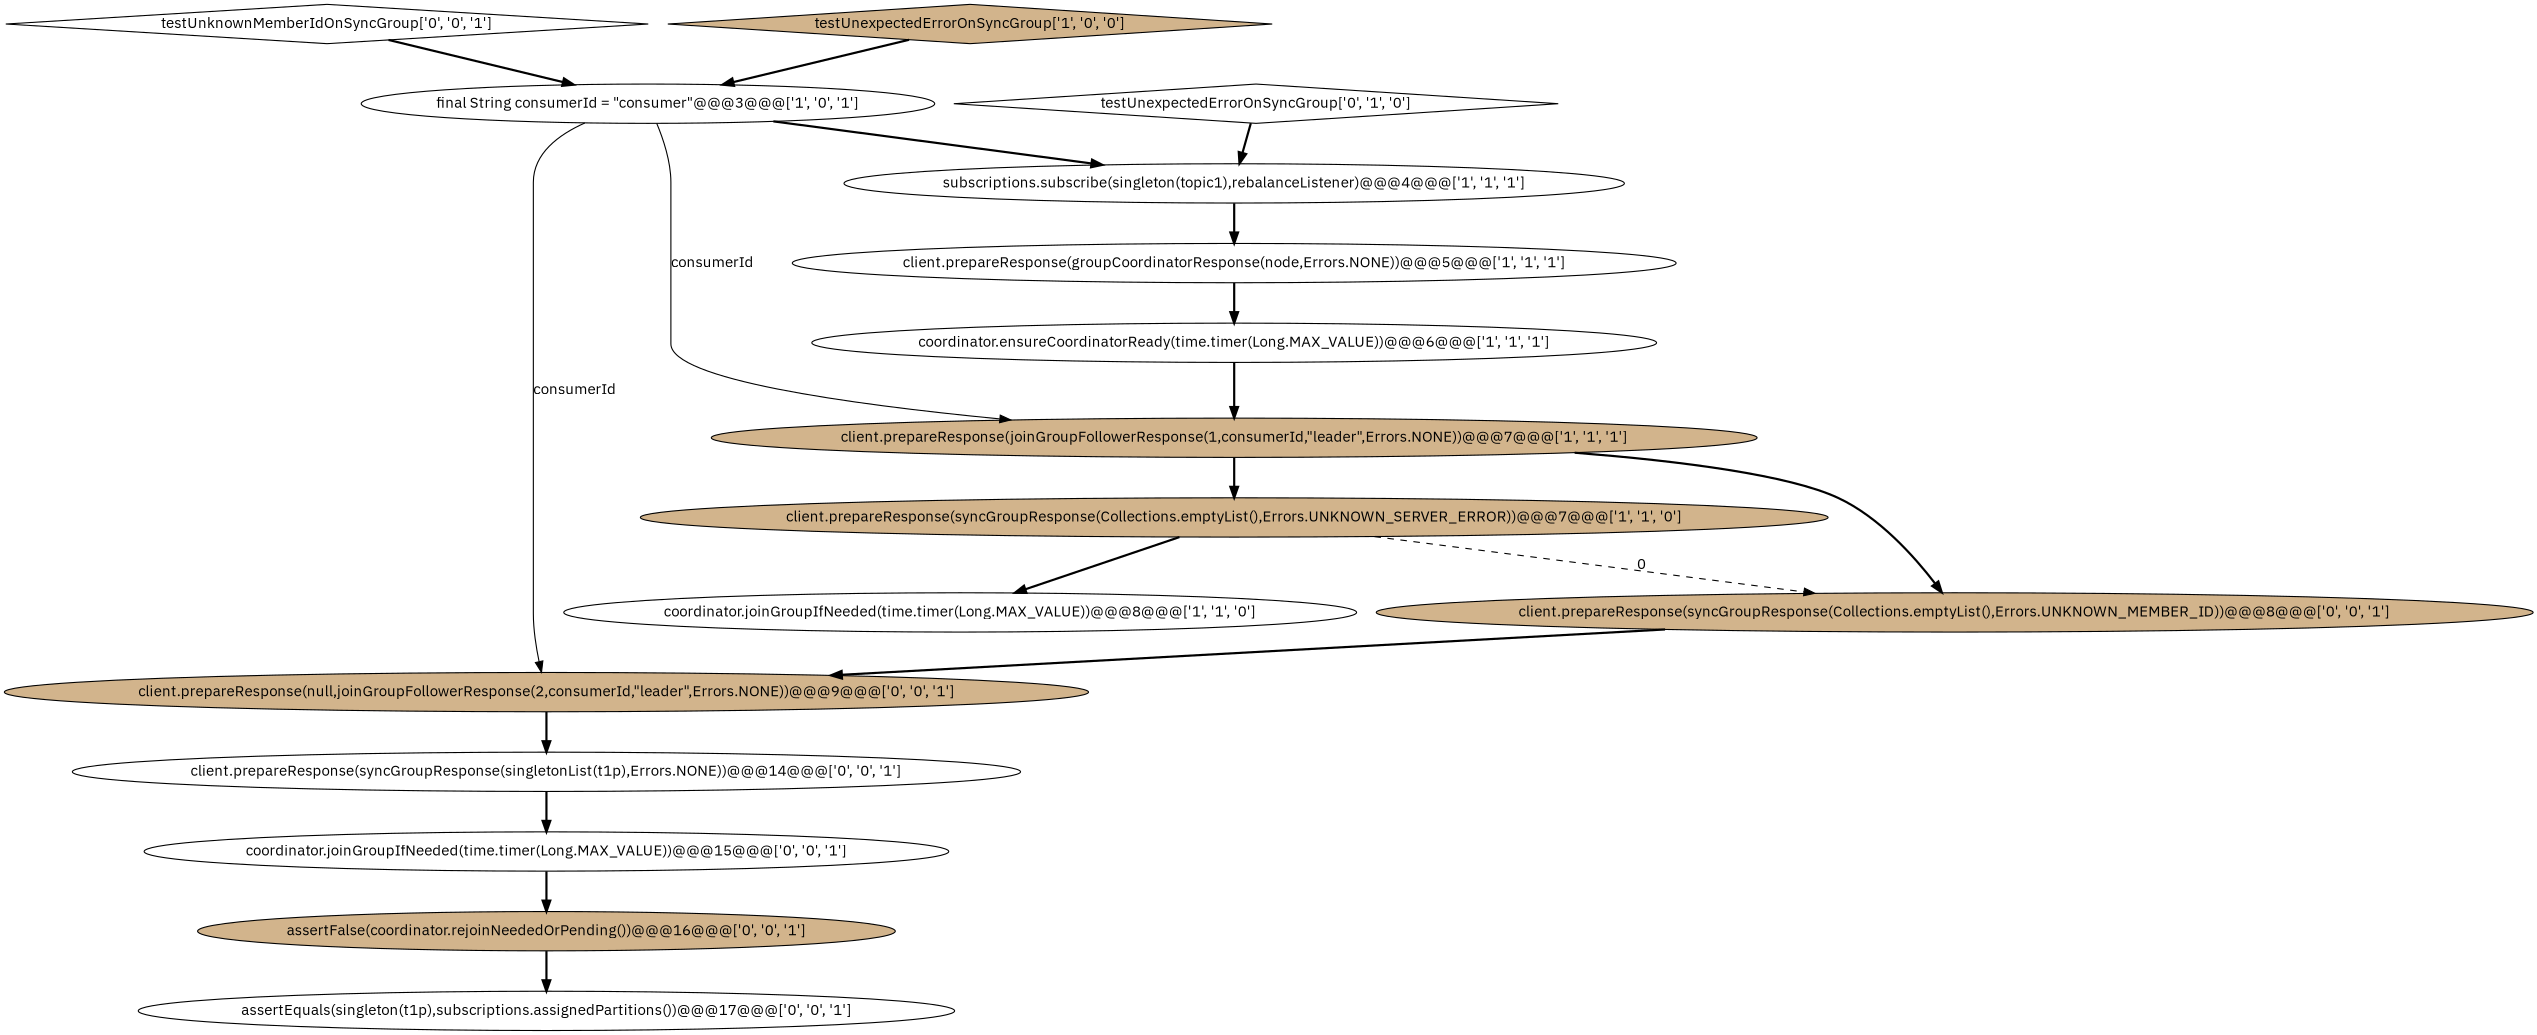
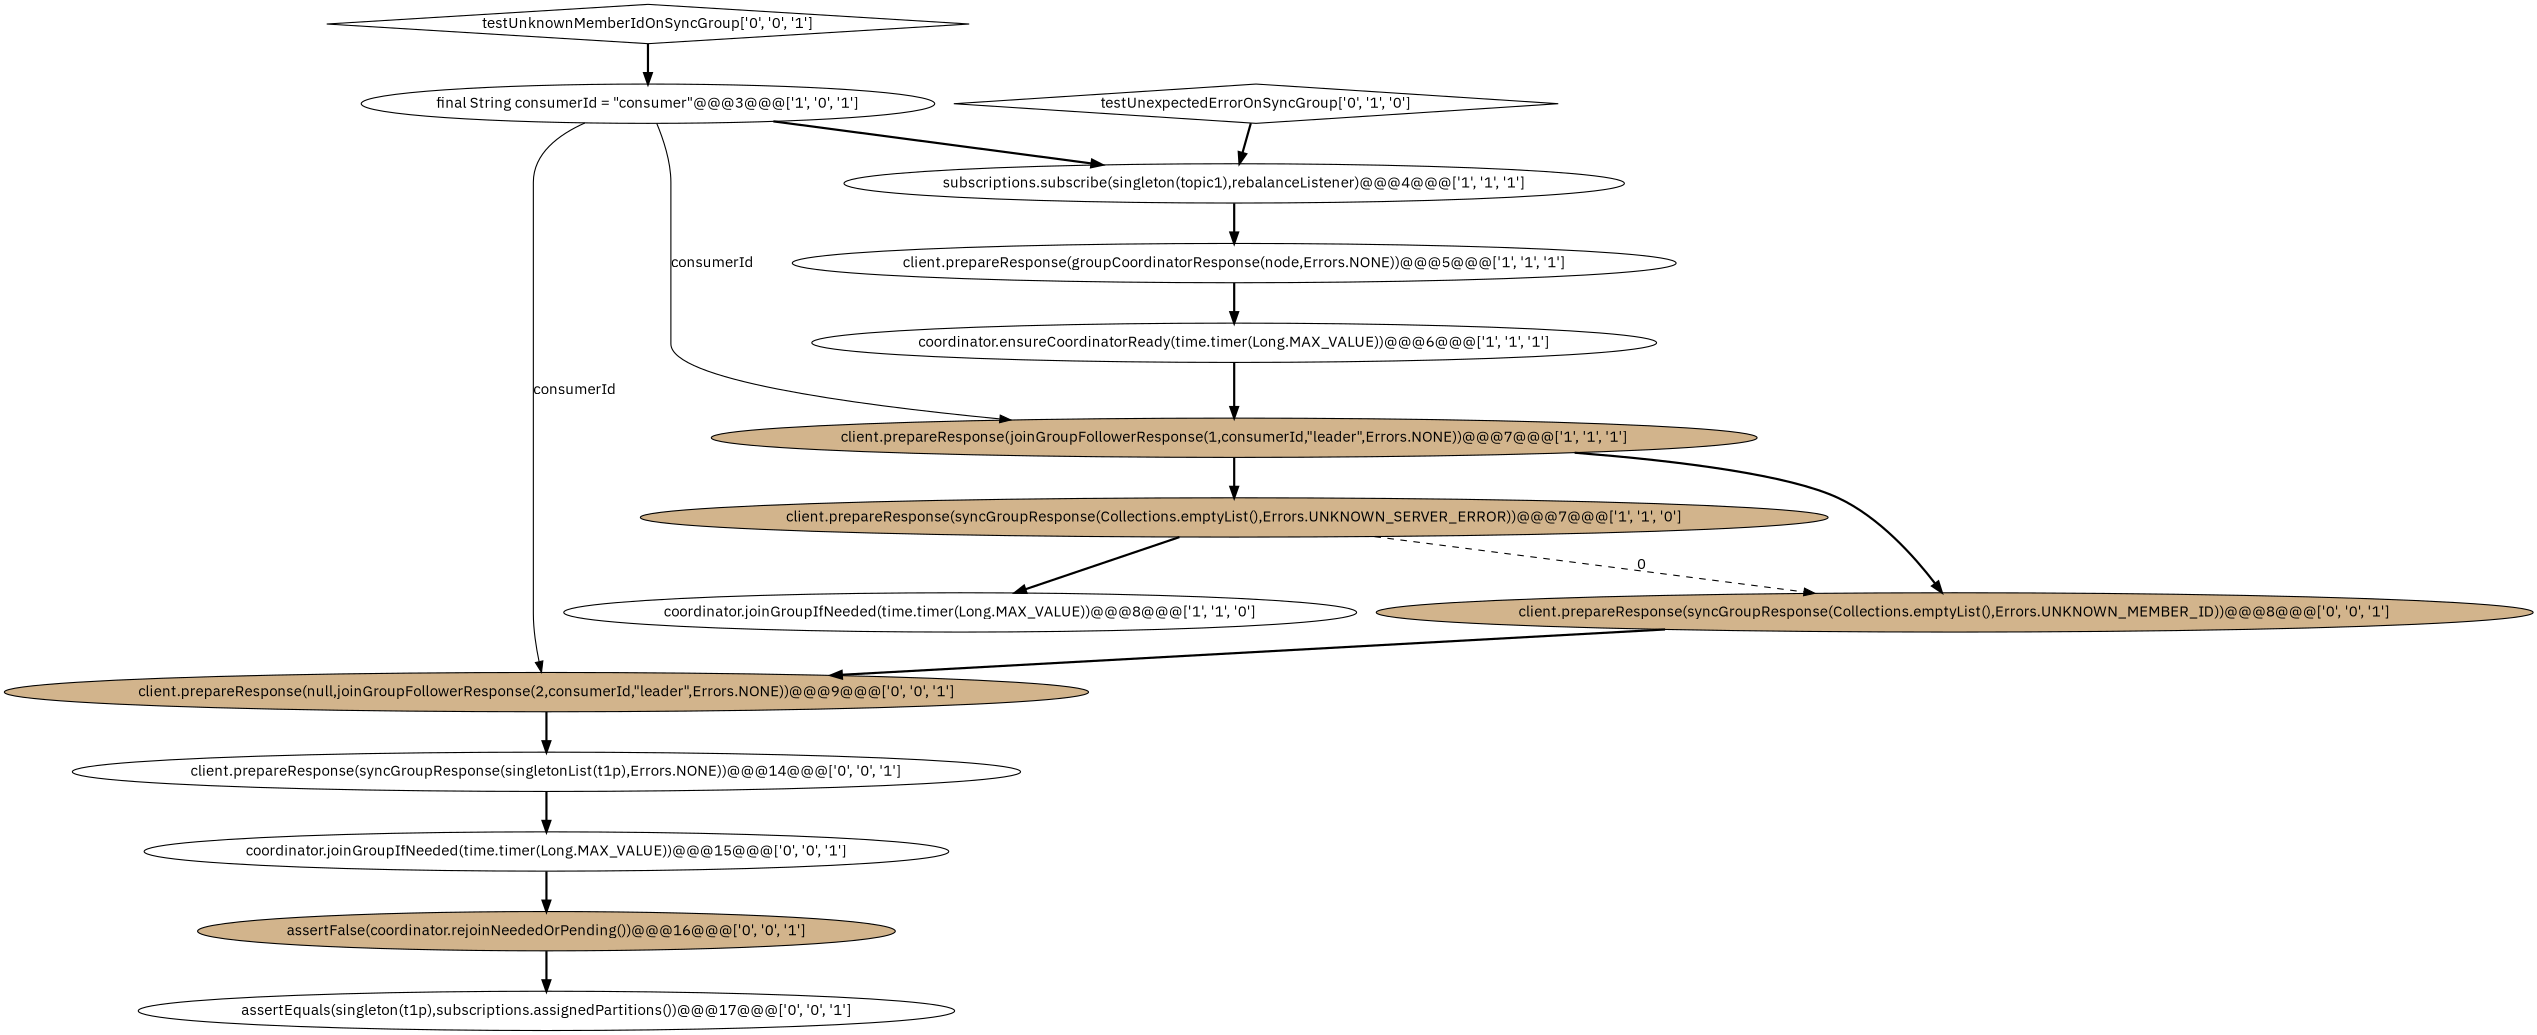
node "testUnexpectedErrorOnSyncGroup['1', '0', '0']": removed
